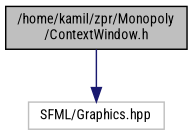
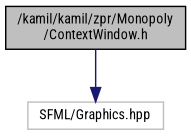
node "/home/kamil/zpr/Monopoly /ContextWindow.h": label "/home/kamil/zpr/Monopoly /ContextWindow.h" -> "/kamil/kamil/zpr/Monopoly /ContextWindow.h"
